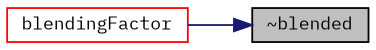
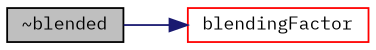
edge "blendingFactor" -> "~blended": reversed
